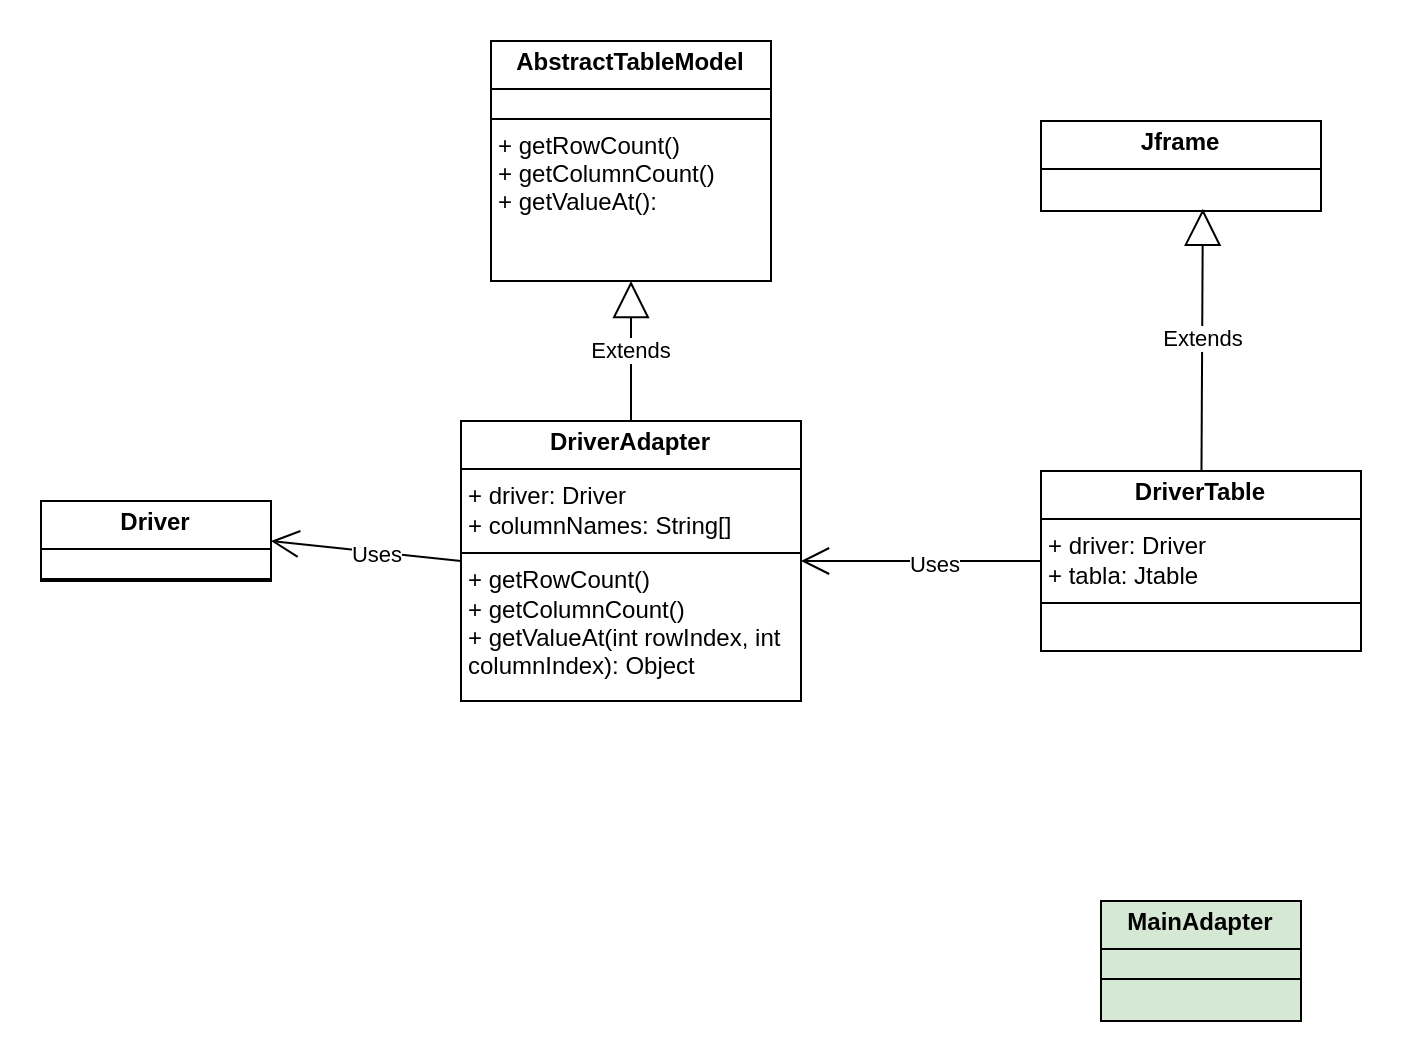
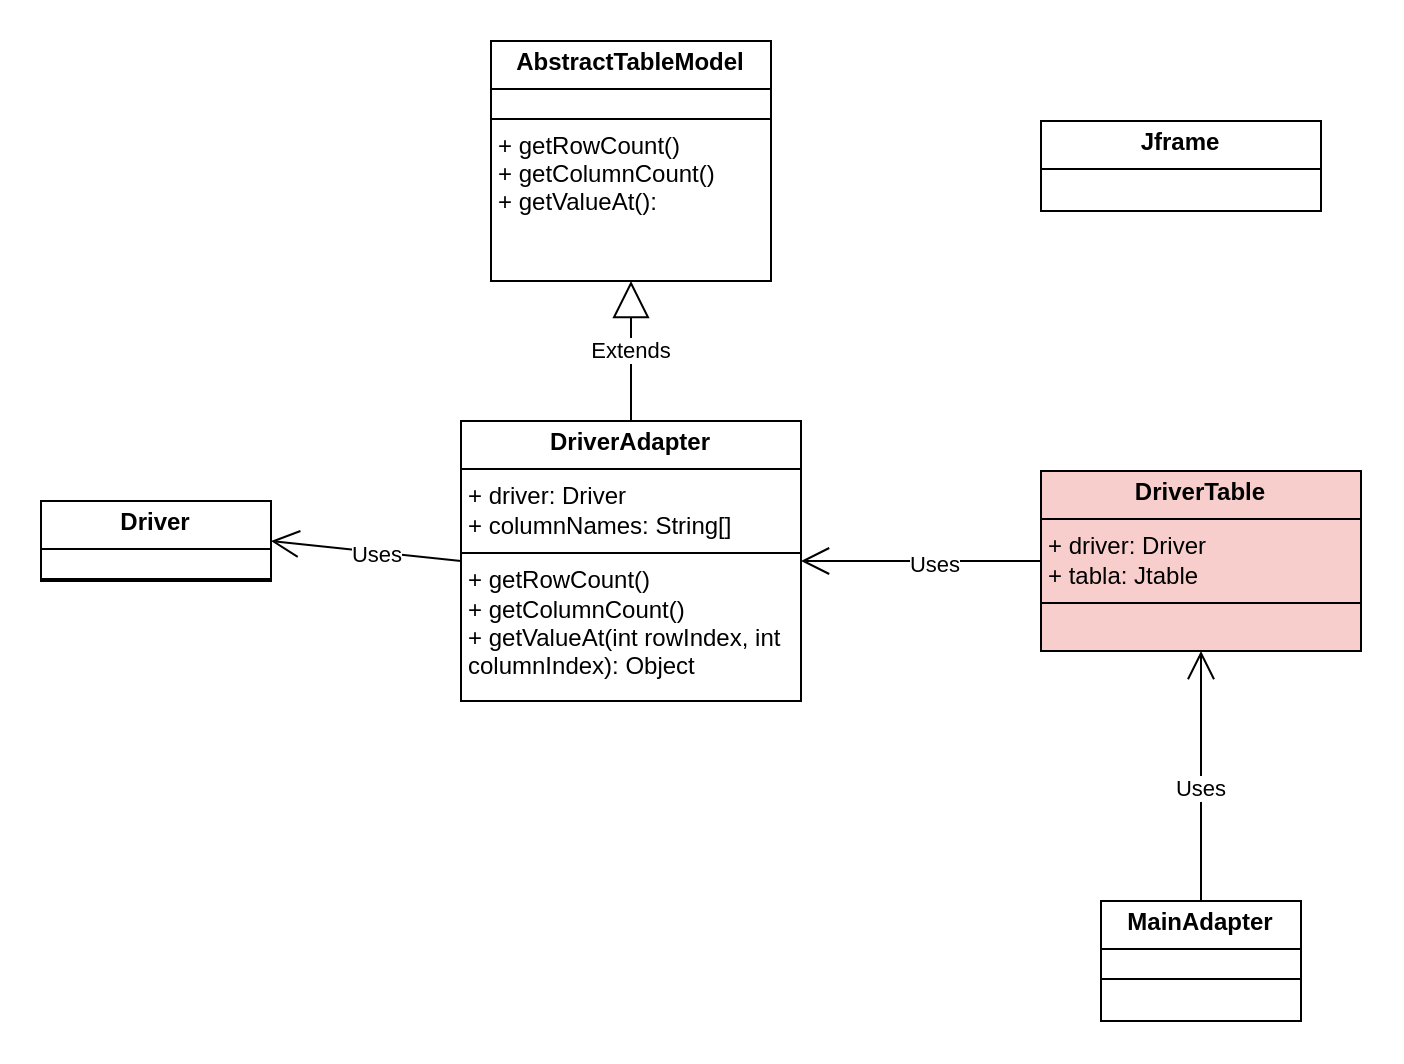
edge "DriverTable + driver: Driver + tabla: Jtable" -> "Jframe": removed, label "Extends"
node "DriverTable + driver: Driver + tabla: Jtable": fillcolor #ffffff -> #f8cecc
edge "MainAdapter" -> "DriverTable + driver: Driver + tabla: Jtable": added, label "Uses"
node "MainAdapter": fillcolor #d5e8d4 -> #ffffff
